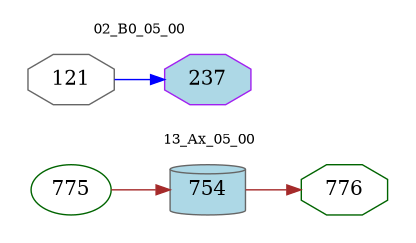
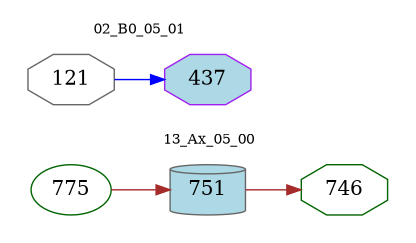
cluster "02_B0_05_00": label "02_B0_05_00" -> "02_B0_05_01"
node "237": label "237" -> "437"
node "754": label "754" -> "751"
node "776": label "776" -> "746"
